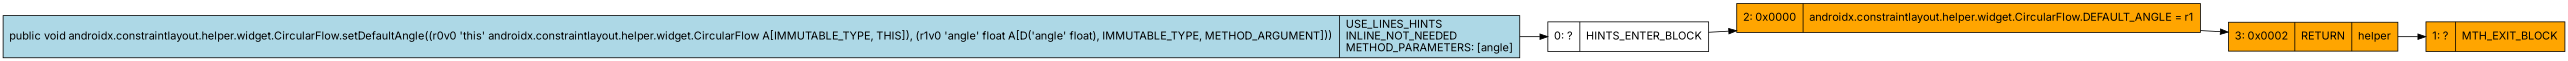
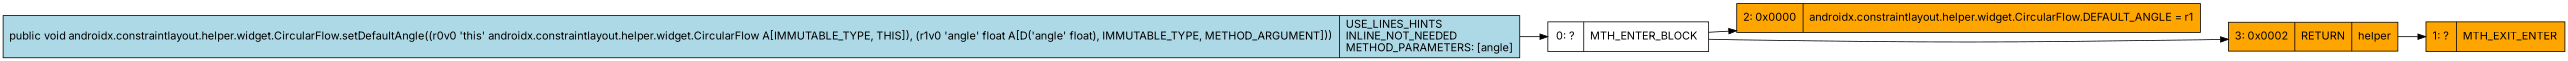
edge "2: 0x0000" -> "3: 0x0002": now "0: ?" -> "3: 0x0002"
node "0: ?": text "HINTS_ENTER_BLOCK" -> "MTH_ENTER_BLOCK"
node "1: ?": text "MTH_EXIT_BLOCK" -> "MTH_EXIT_ENTER"
